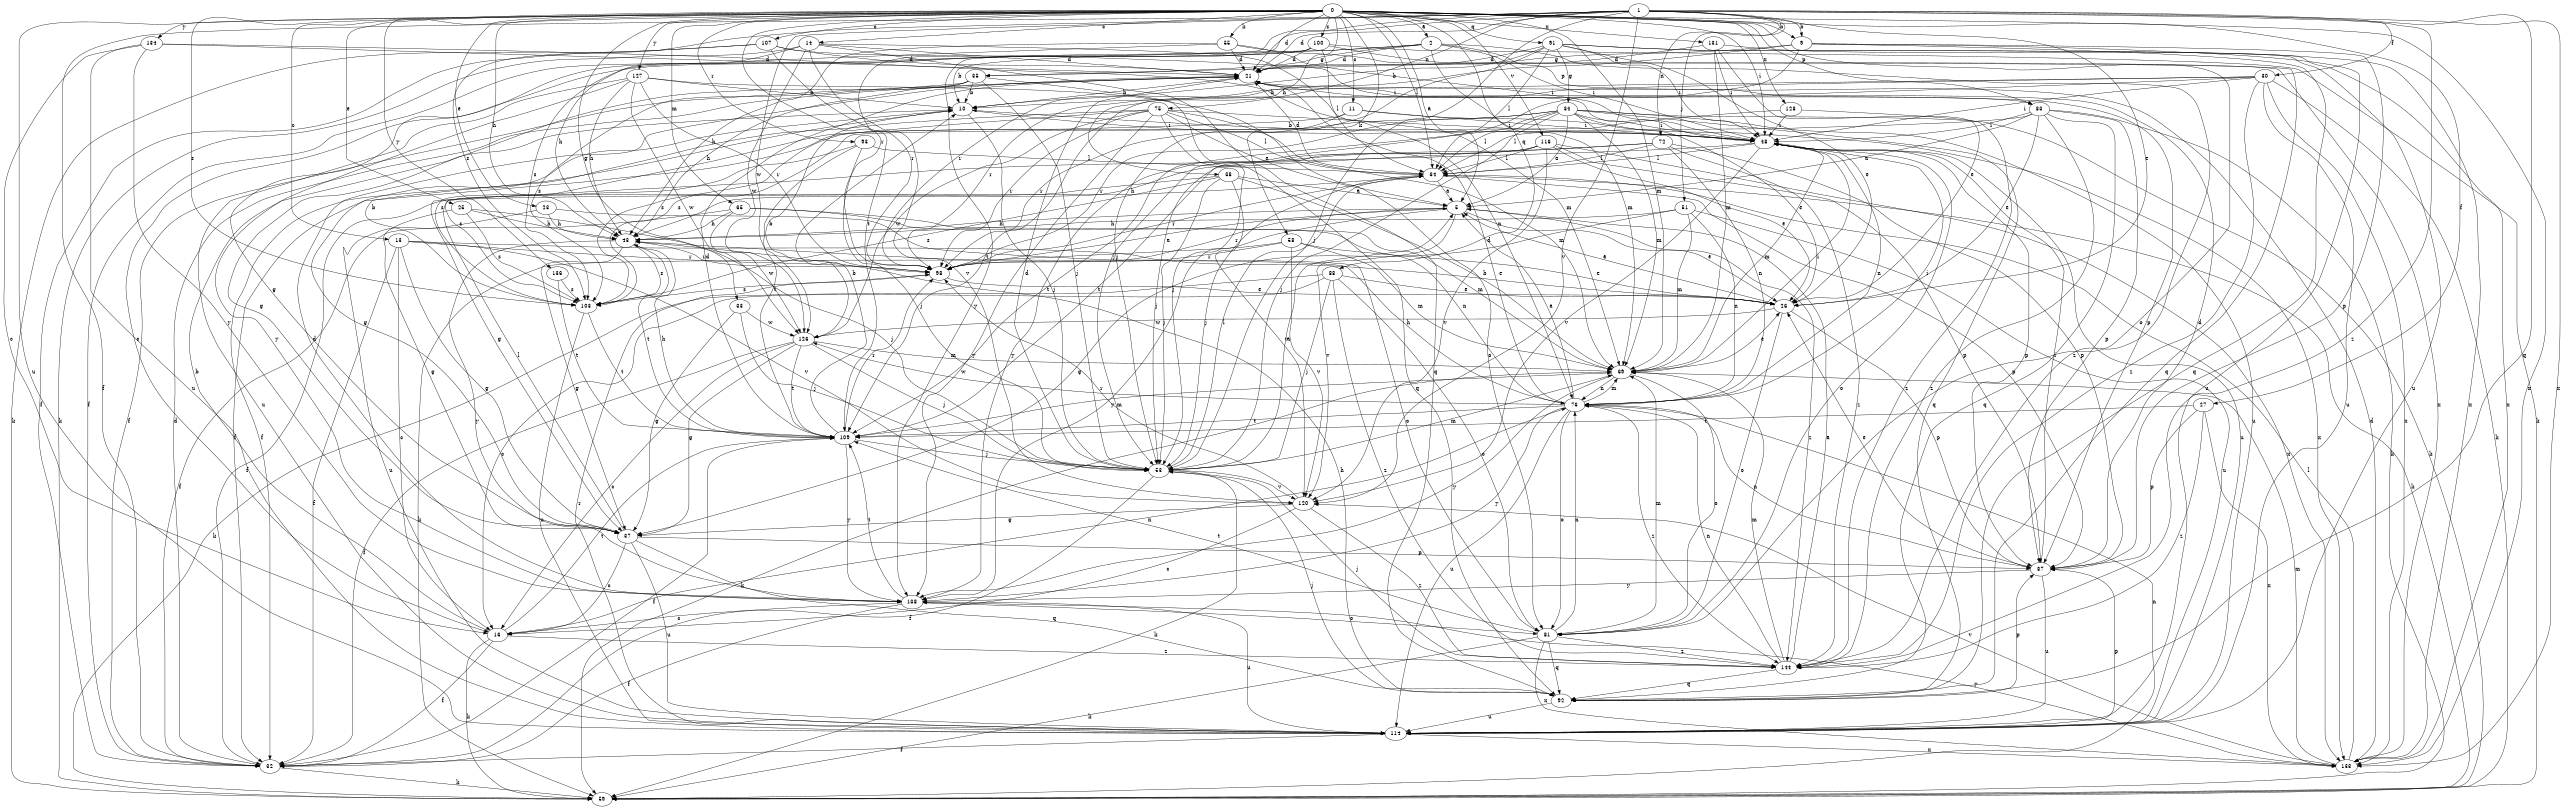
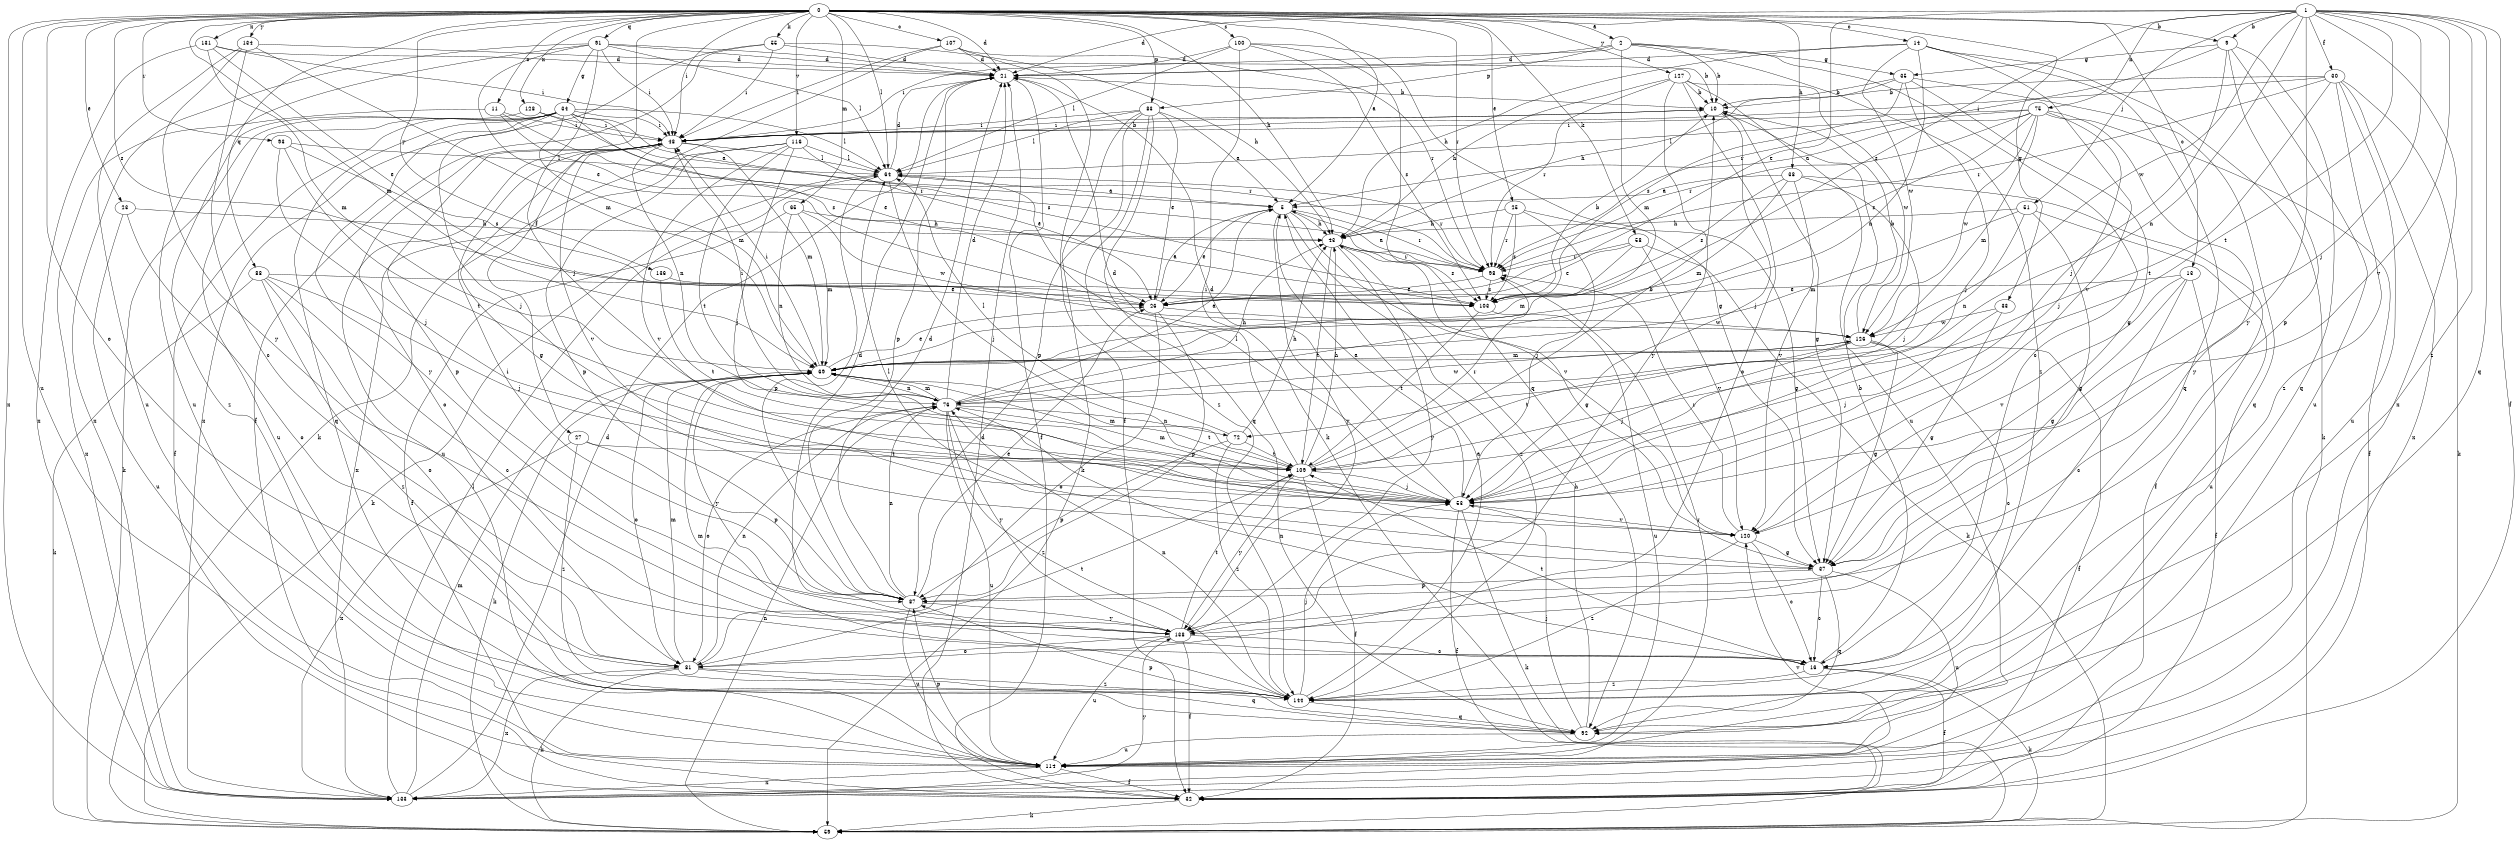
edge "13" -> "98": now "25" -> "98"
edge "38" -> "69": label "b" -> "m"
edge "136" -> "103": label "s" -> "i"
edge "72" -> "76": reversed
